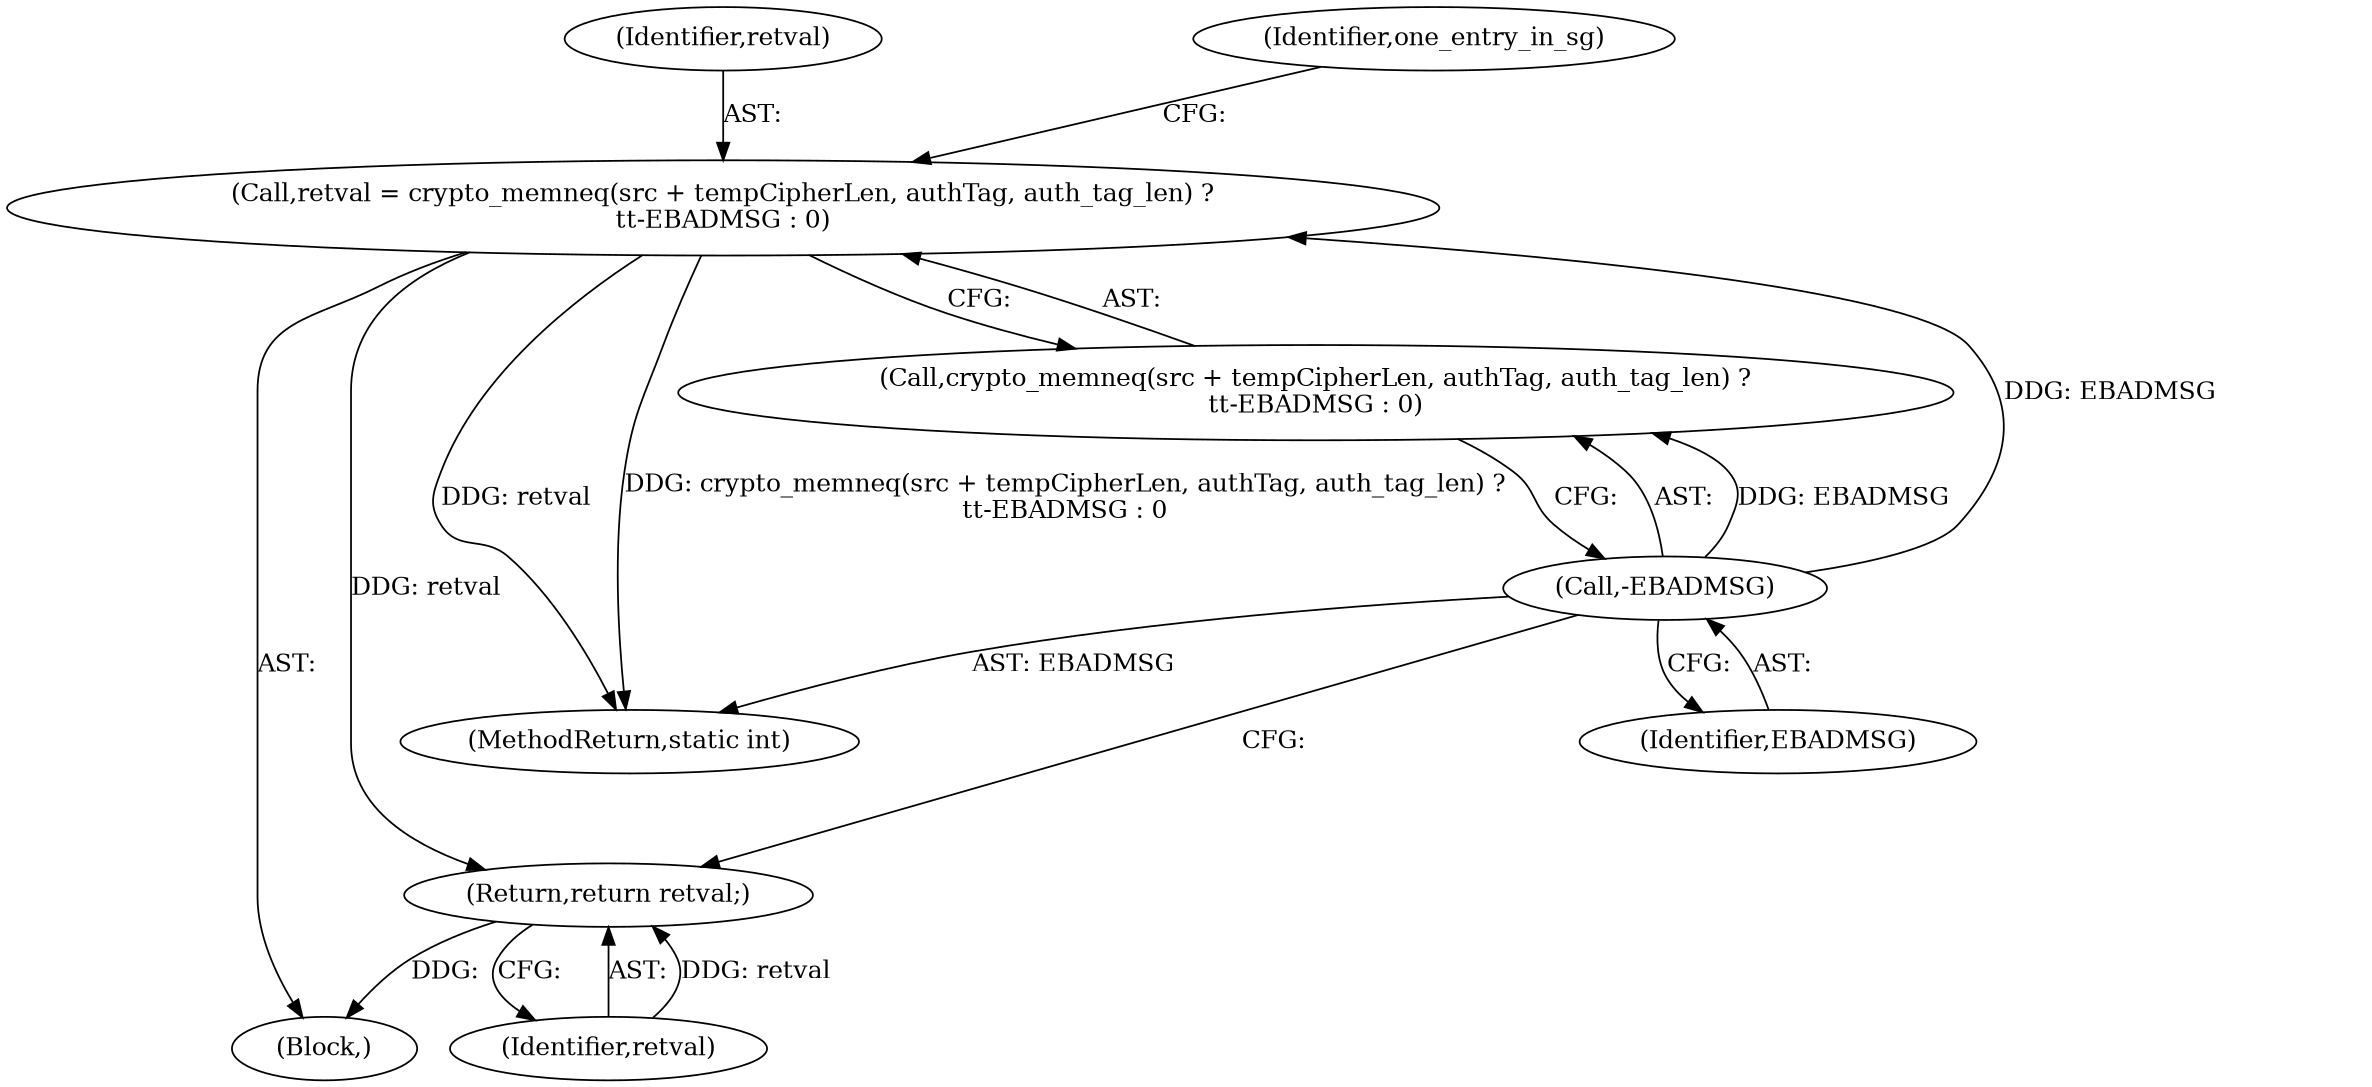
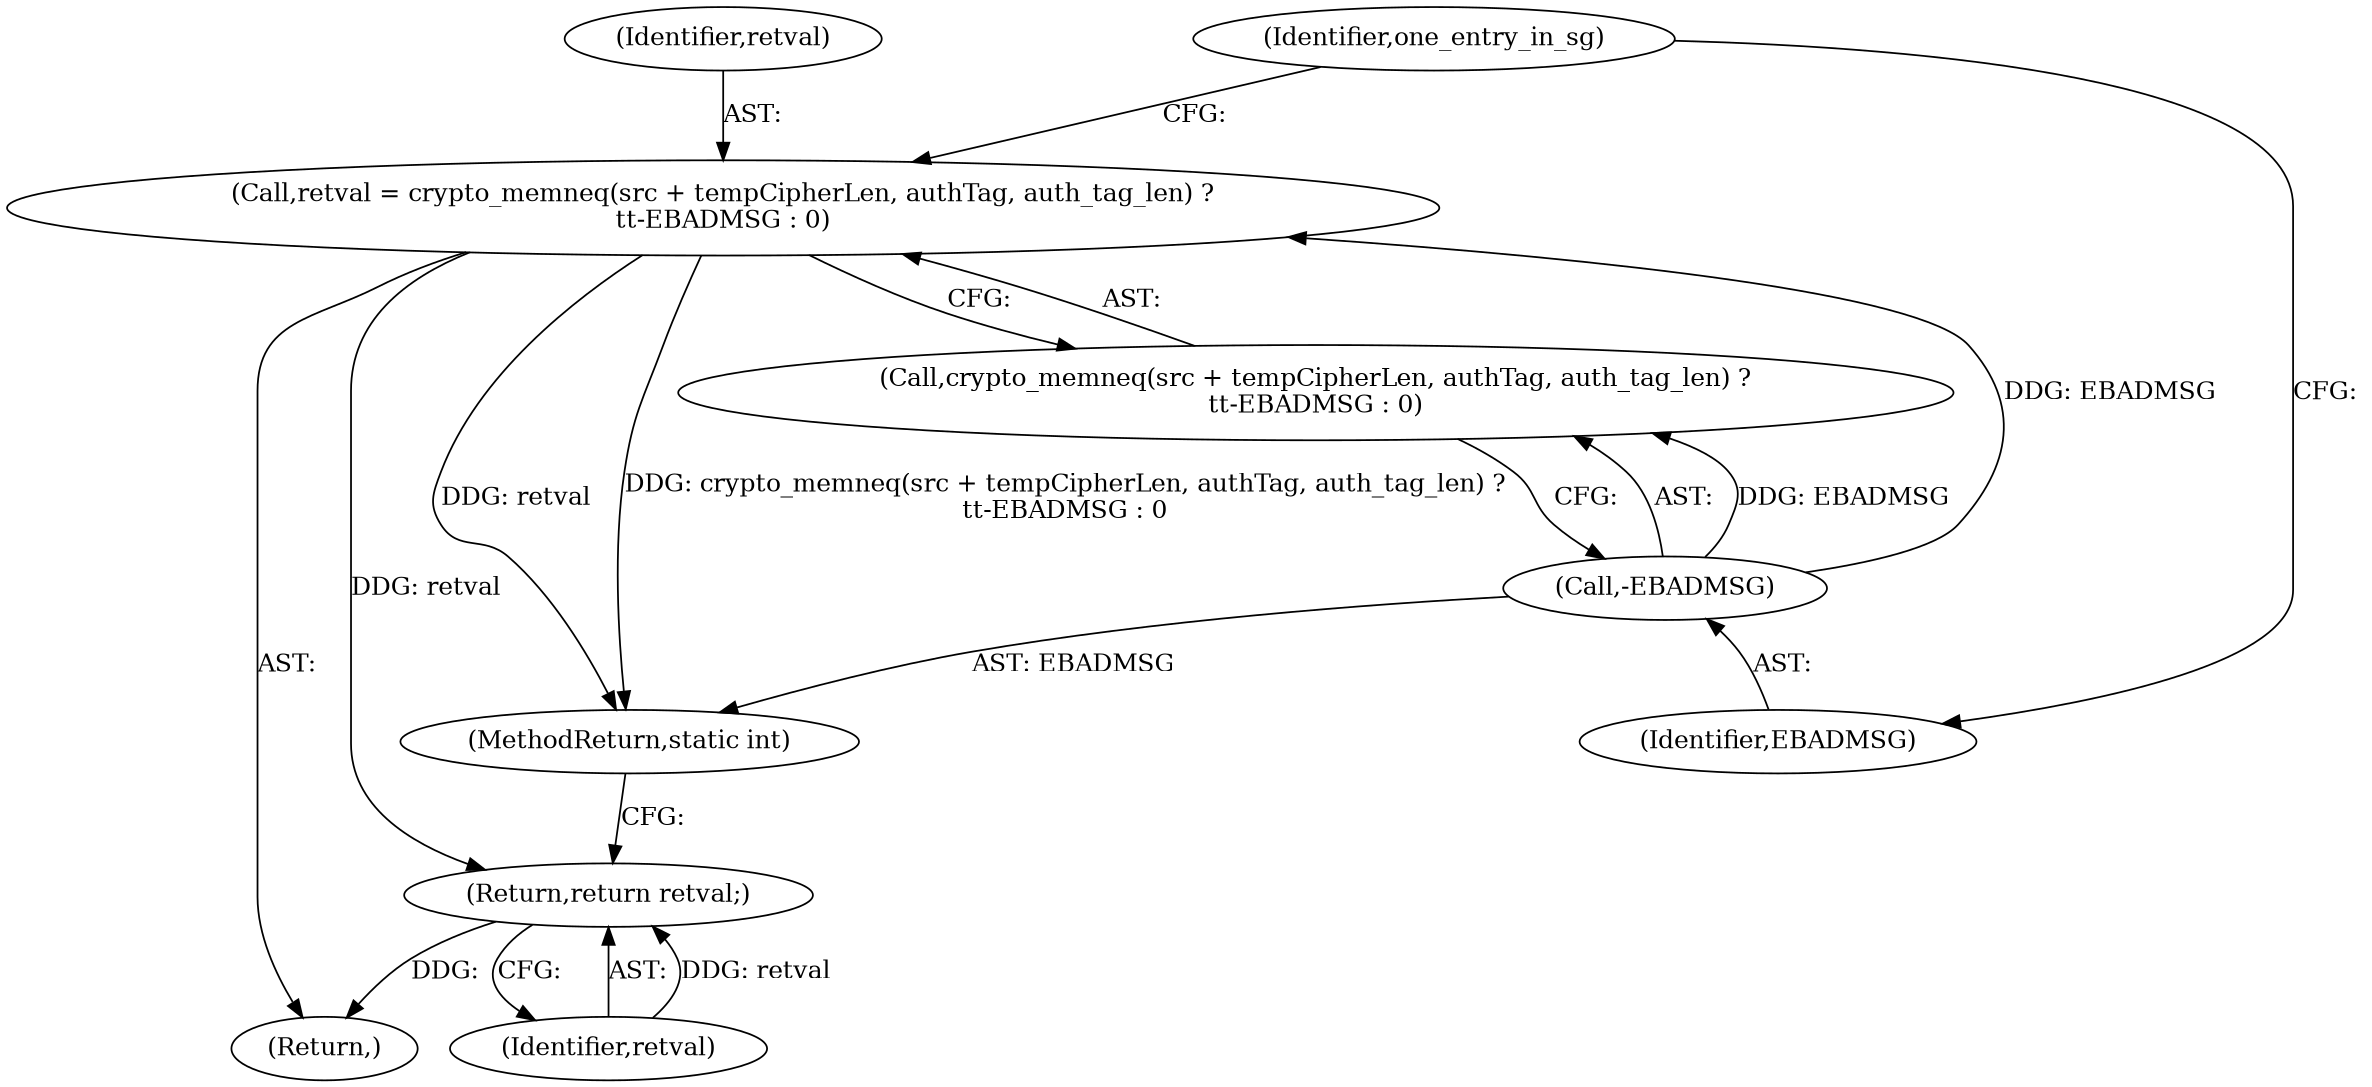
edge "(Call,-EBADMSG)" -> "(Identifier,EBADMSG)": now "(Identifier,one_entry_in_sg)" -> "(Identifier,EBADMSG)"
edge "(Call,-EBADMSG)" -> "(Return,return retval;)": now "(MethodReturn,static int)" -> "(Return,return retval;)"
node "(Block,)": label "(Block,)" -> "(Return,)"
